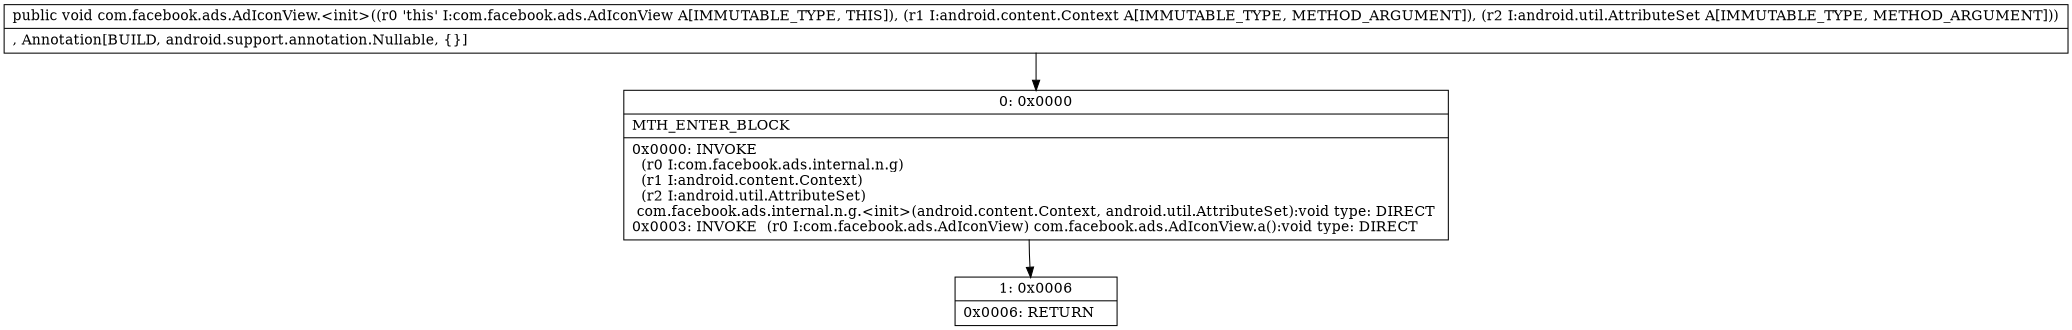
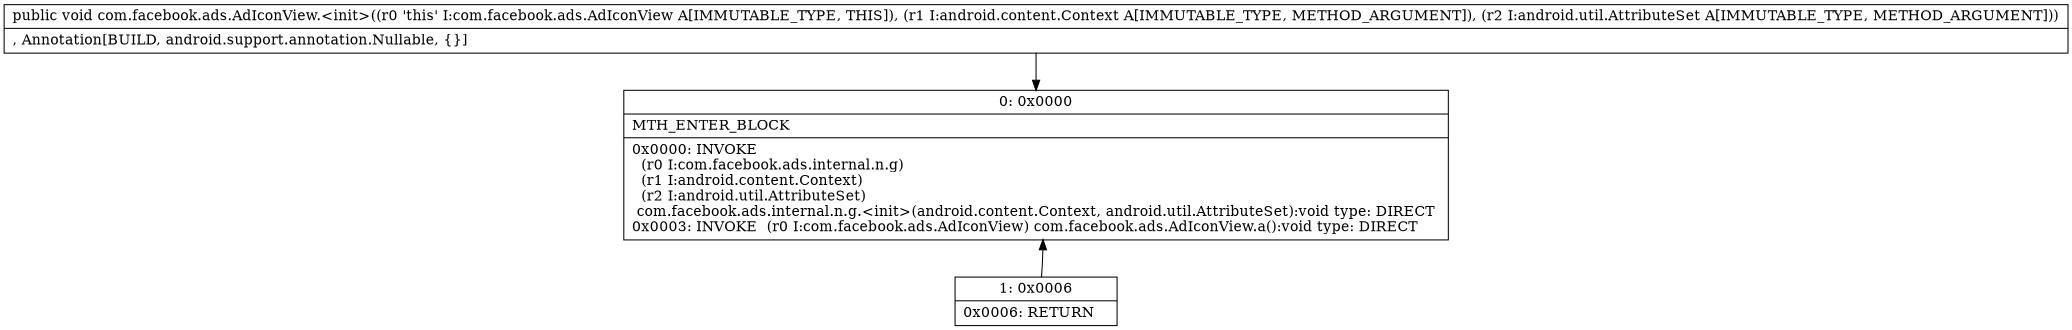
edge "0: 0x0000" -> "1: 0x0006": reversed
